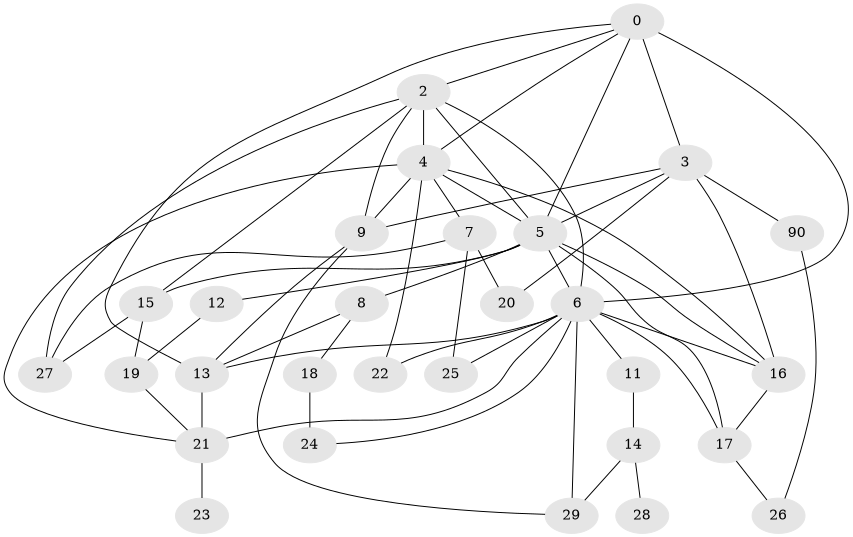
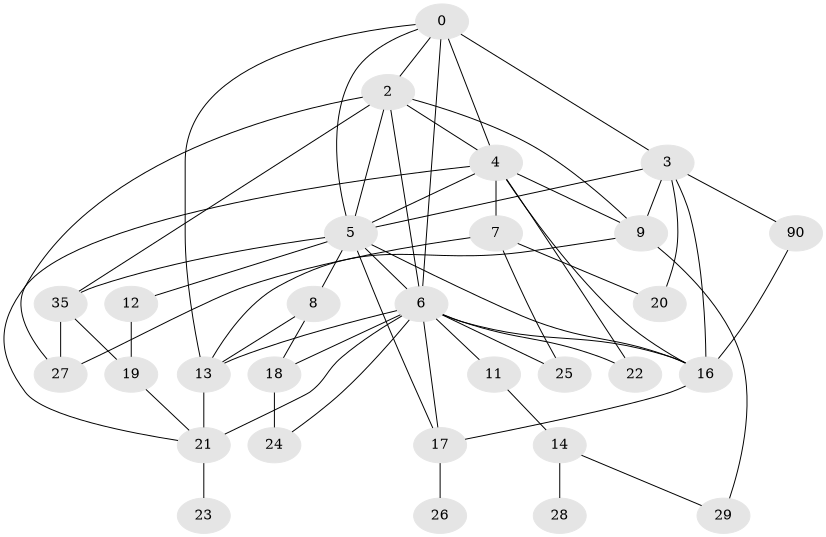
node "15": label "15" -> "35"
edge "90" -- "26": now "90" -- "16"
edge "6" -- "29": now "6" -- "18"
